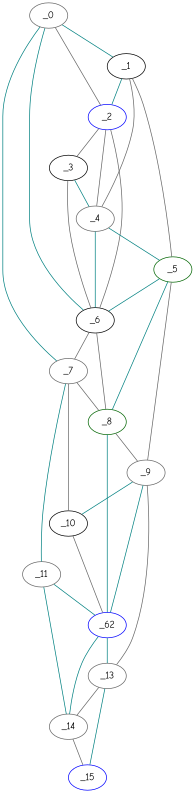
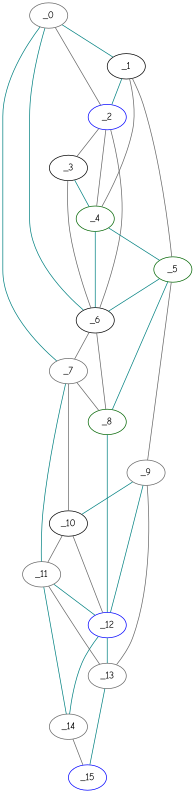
node "_4": color gray40 -> darkgreen
edge "_8" -- "_9": removed
edge "_10" -- "_11": added
node "_62": label "_62" -> "_12"
edge "_13" -- "_14": now "_13" -- "_11"
